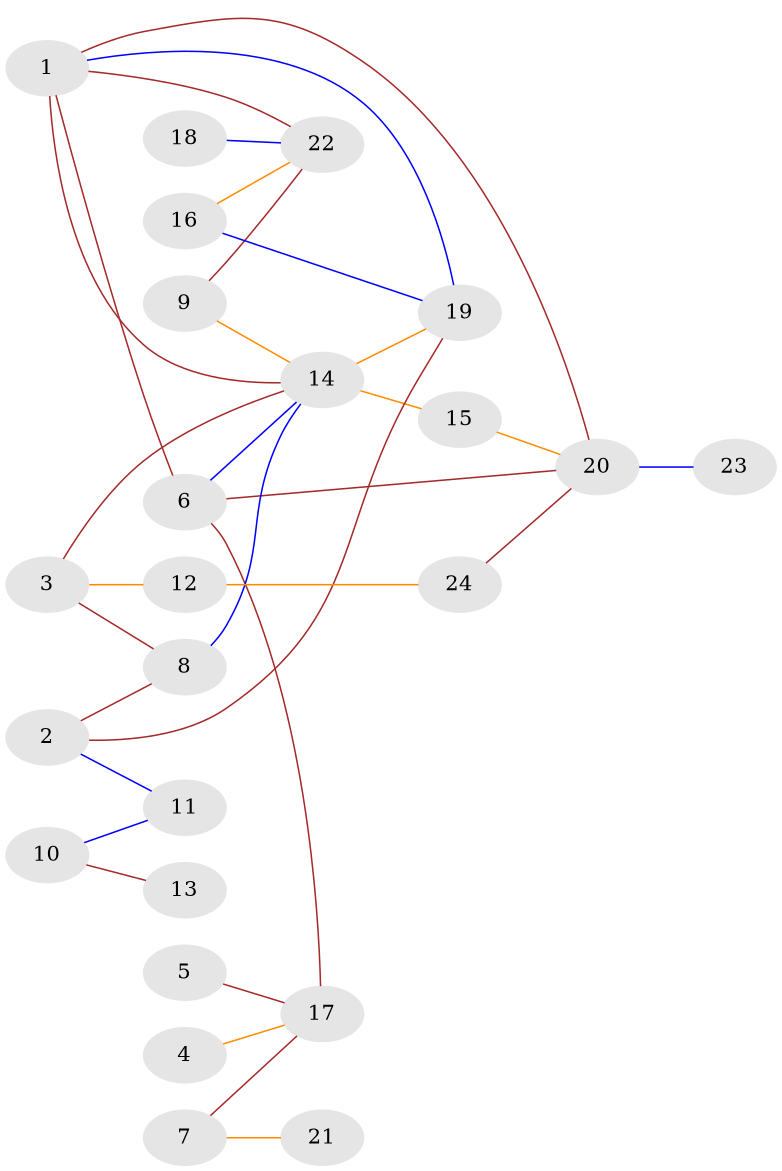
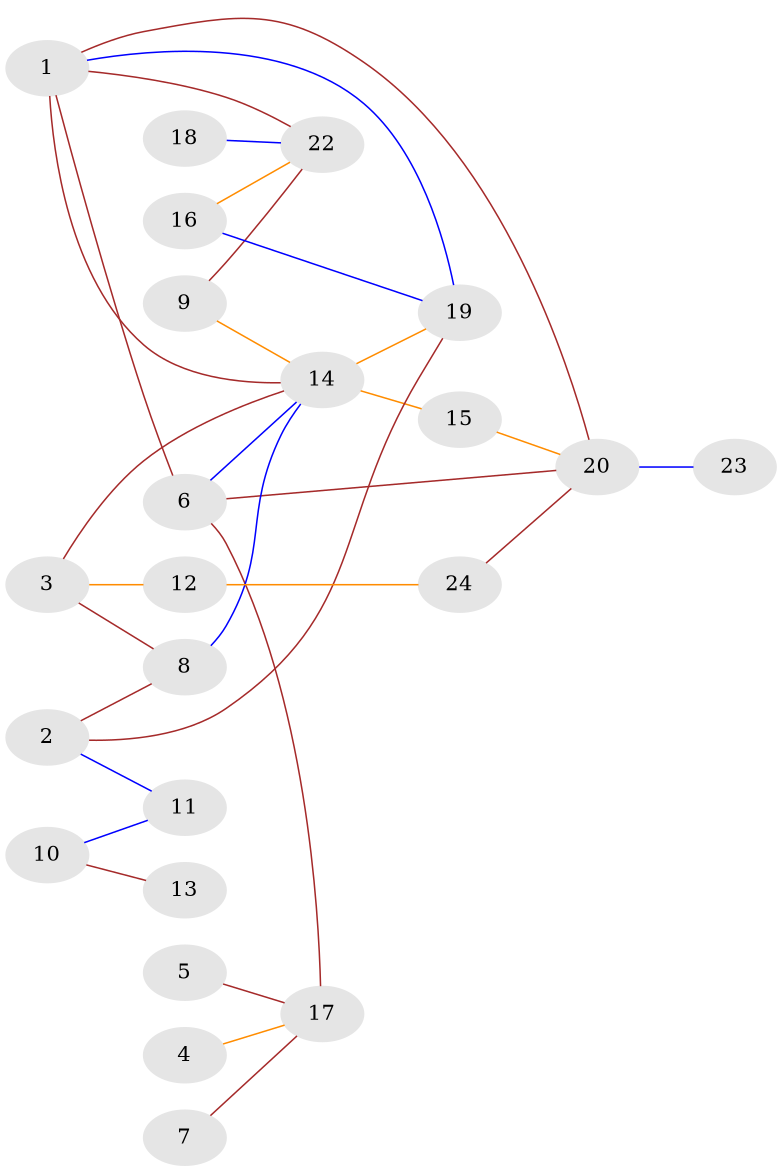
node "21": removed
